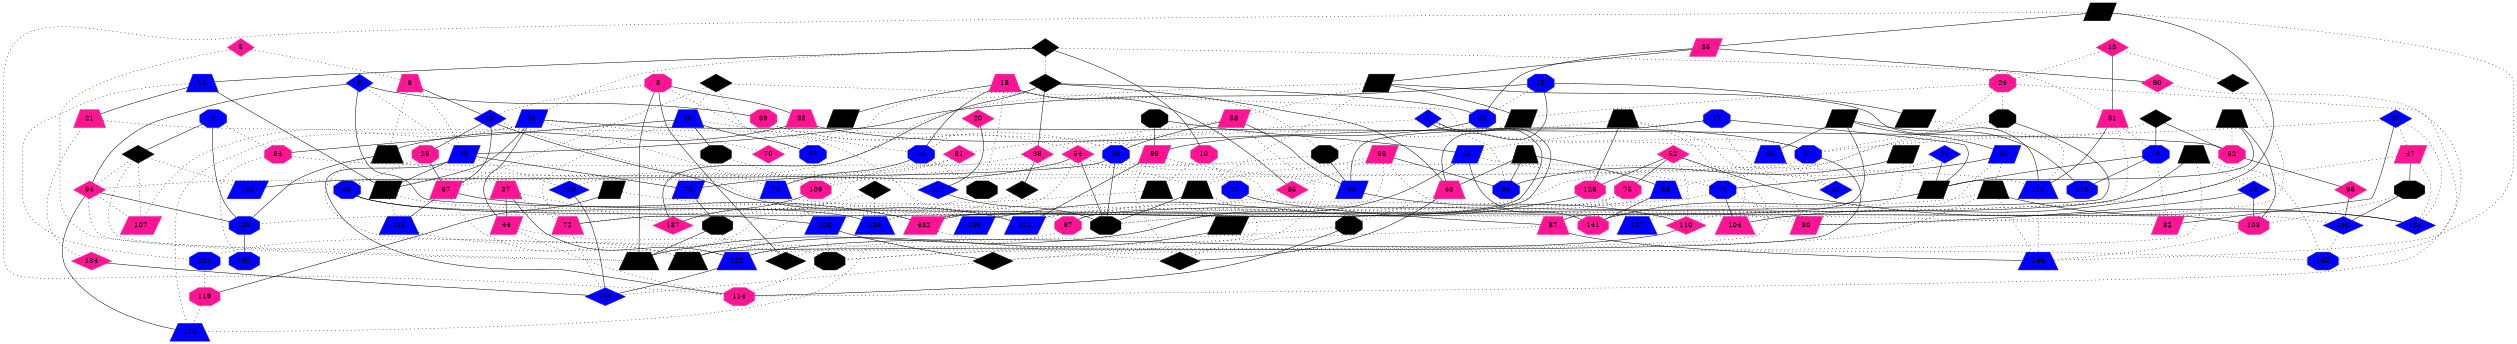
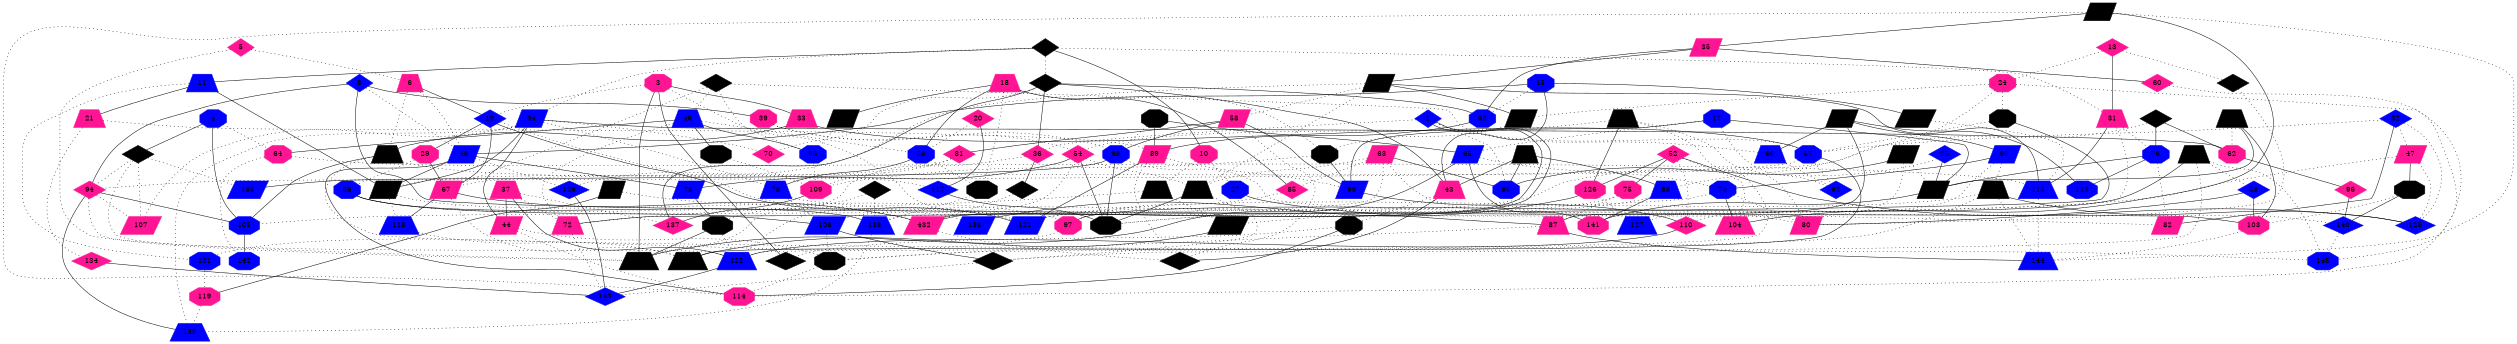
edge "58" -- "81": style dotted -> solid
